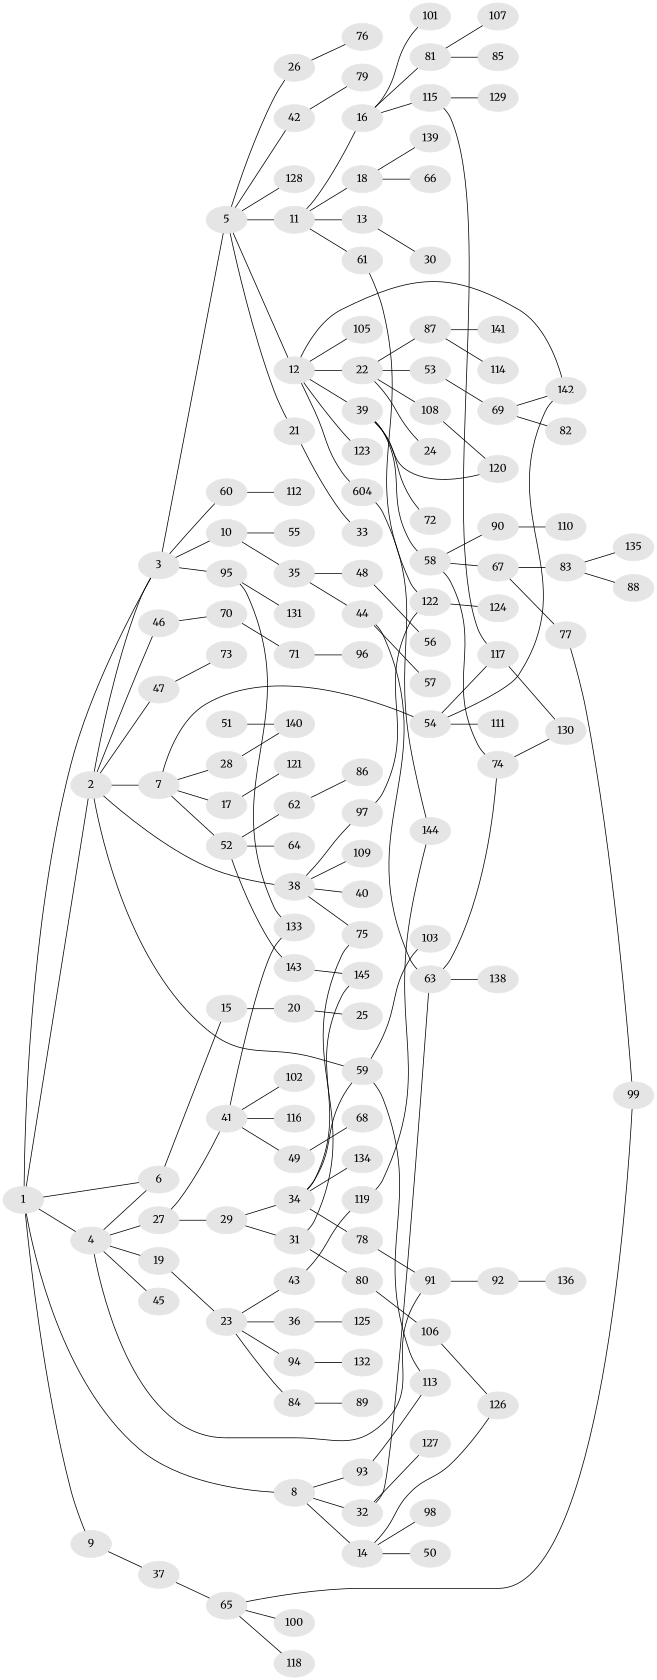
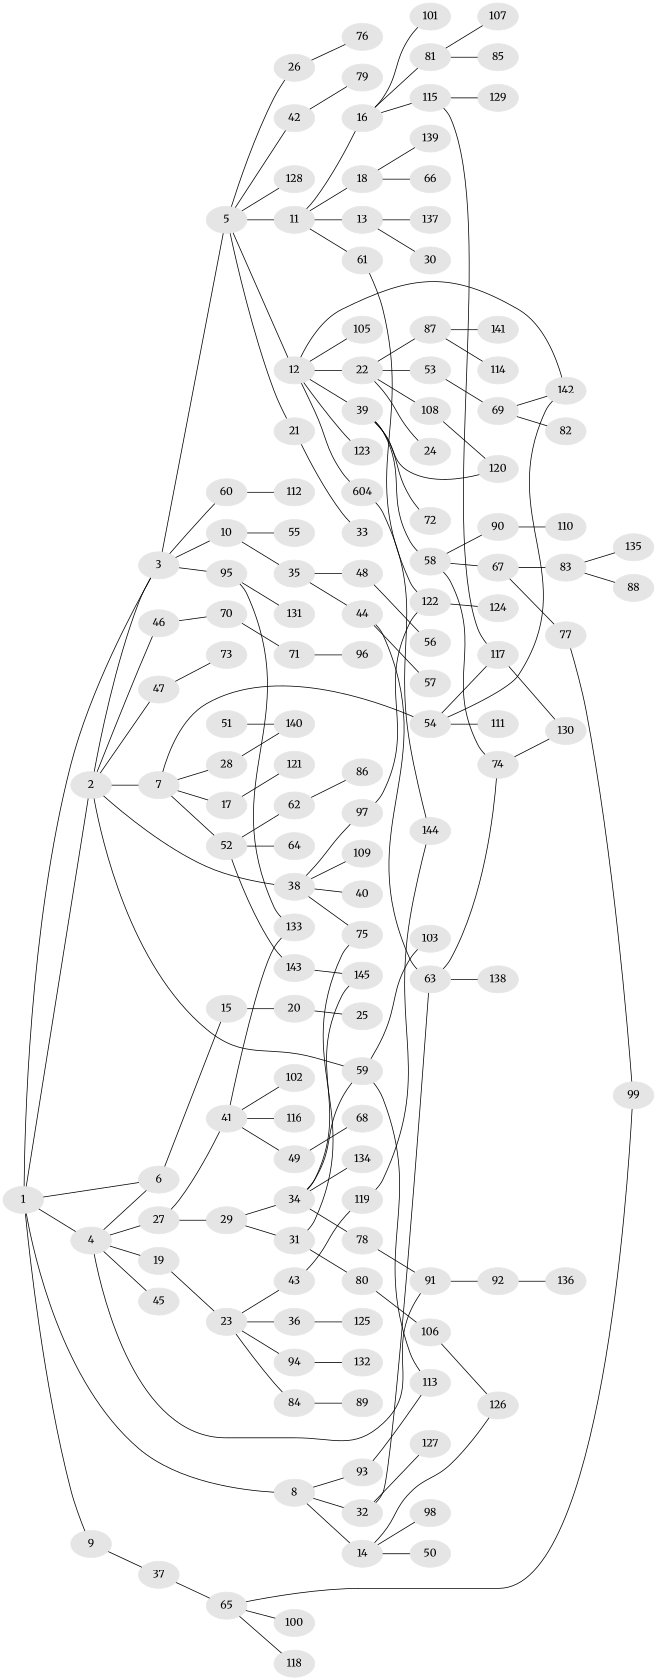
node "137": added
